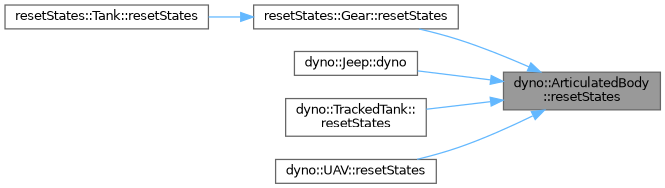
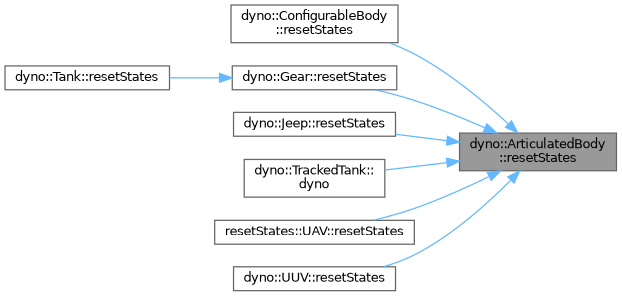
node "resetStates::Tank::resetStates": label "resetStates::Tank::resetStates" -> "dyno::Tank::resetStates"
node "resetStates::Gear::resetStates": label "resetStates::Gear::resetStates" -> "dyno::Gear::resetStates"
node "dyno::ConfigurableBody ::resetStates": added
node "dyno::Jeep::dyno": label "dyno::Jeep::dyno" -> "dyno::Jeep::resetStates"
node "dyno::TrackedTank:: resetStates": label "dyno::TrackedTank:: resetStates" -> "dyno::TrackedTank:: dyno"
node "dyno::UAV::resetStates": label "dyno::UAV::resetStates" -> "resetStates::UAV::resetStates"
node "dyno::UUV::resetStates": added
